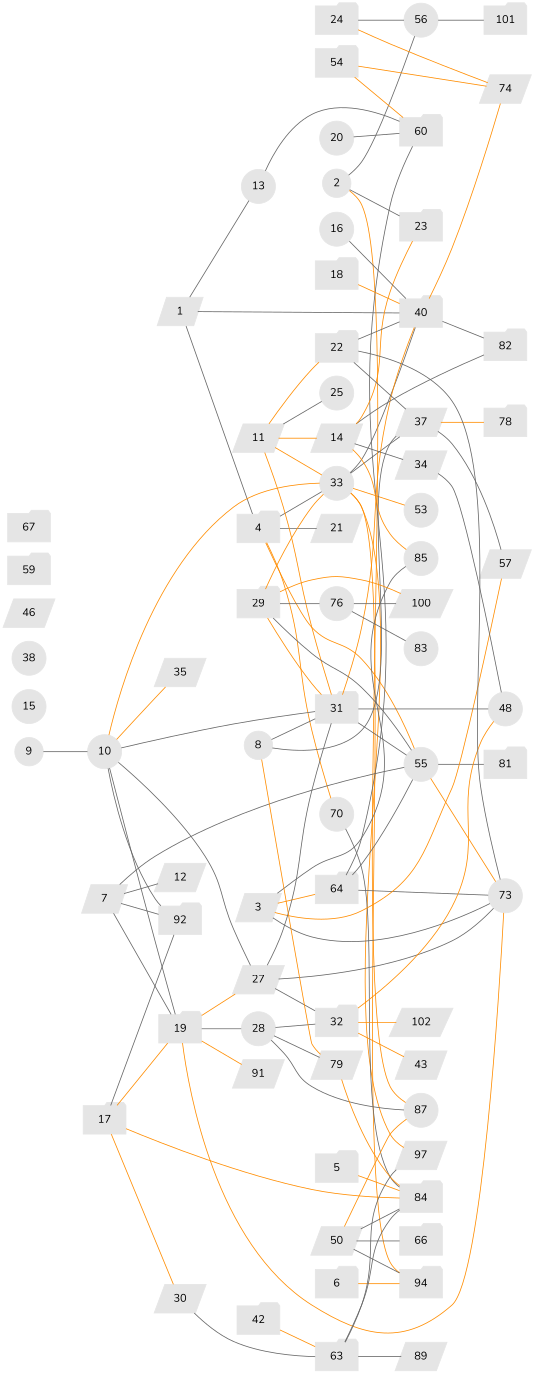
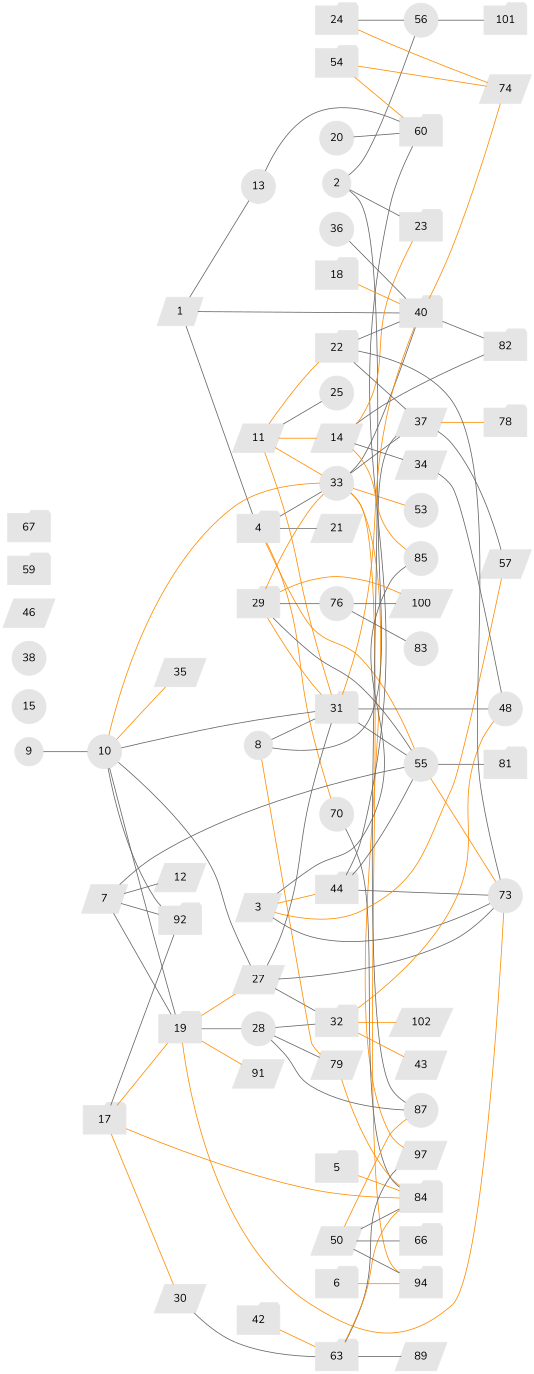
node "16": label "16" -> "36"
edge "2" -- "87": color darkorange -> gray40
node "64": label "64" -> "44"
edge "84" -- "63": color gray40 -> darkorange
